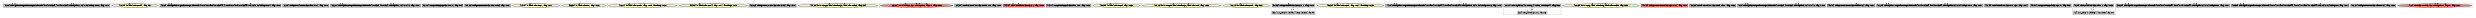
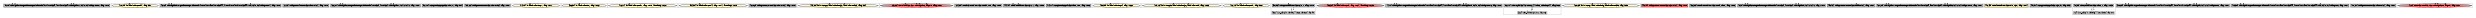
node "[44/47]  %add = add nsw i32 %j.0, 1, !dbg !1008": fillcolor lightcoral -> grey
node "[56/57]  br label %for.cond, !dbg !1024, !llvm.loop !1025": fillcolor lemonchiffon -> lightcoral
node "[42/43]  %mul = mul nsw i32 %i.0, %j.0, !dbg !1004": fillcolor grey -> lemonchiffon
